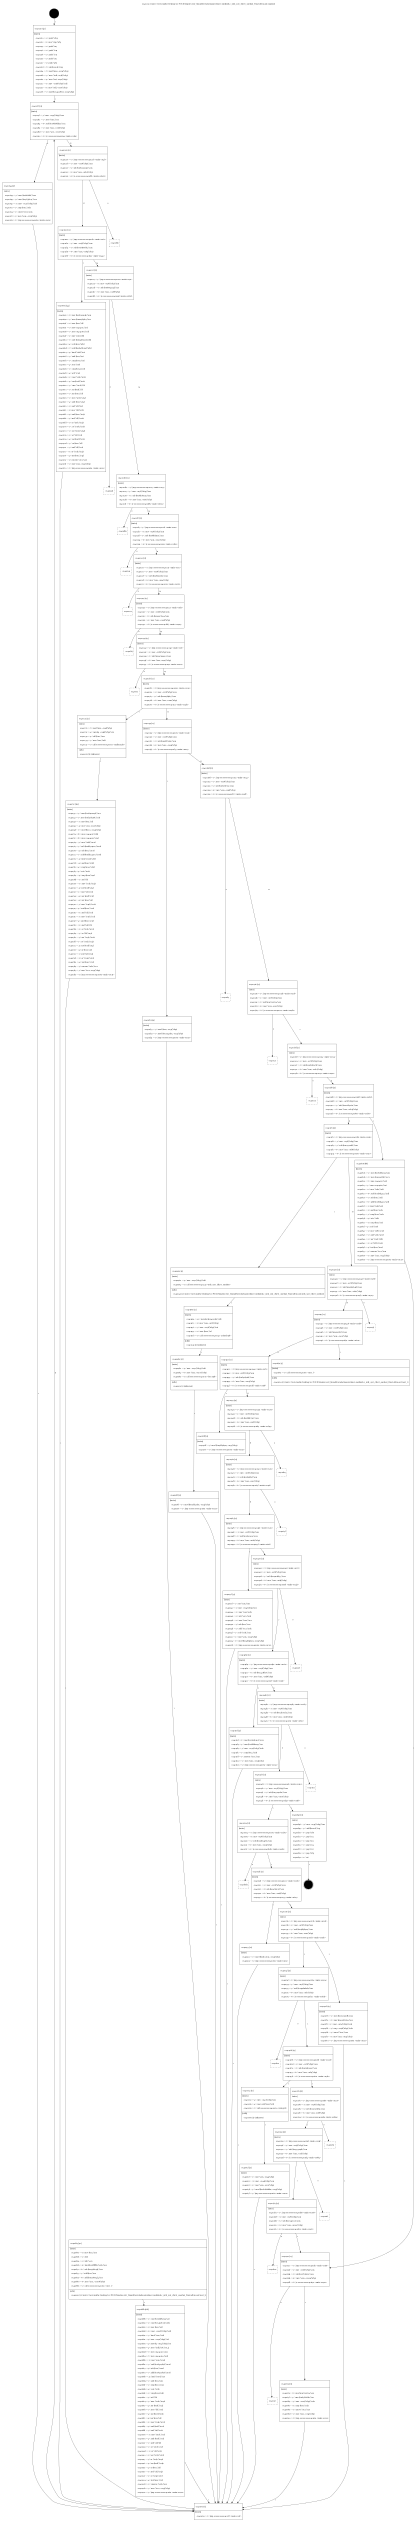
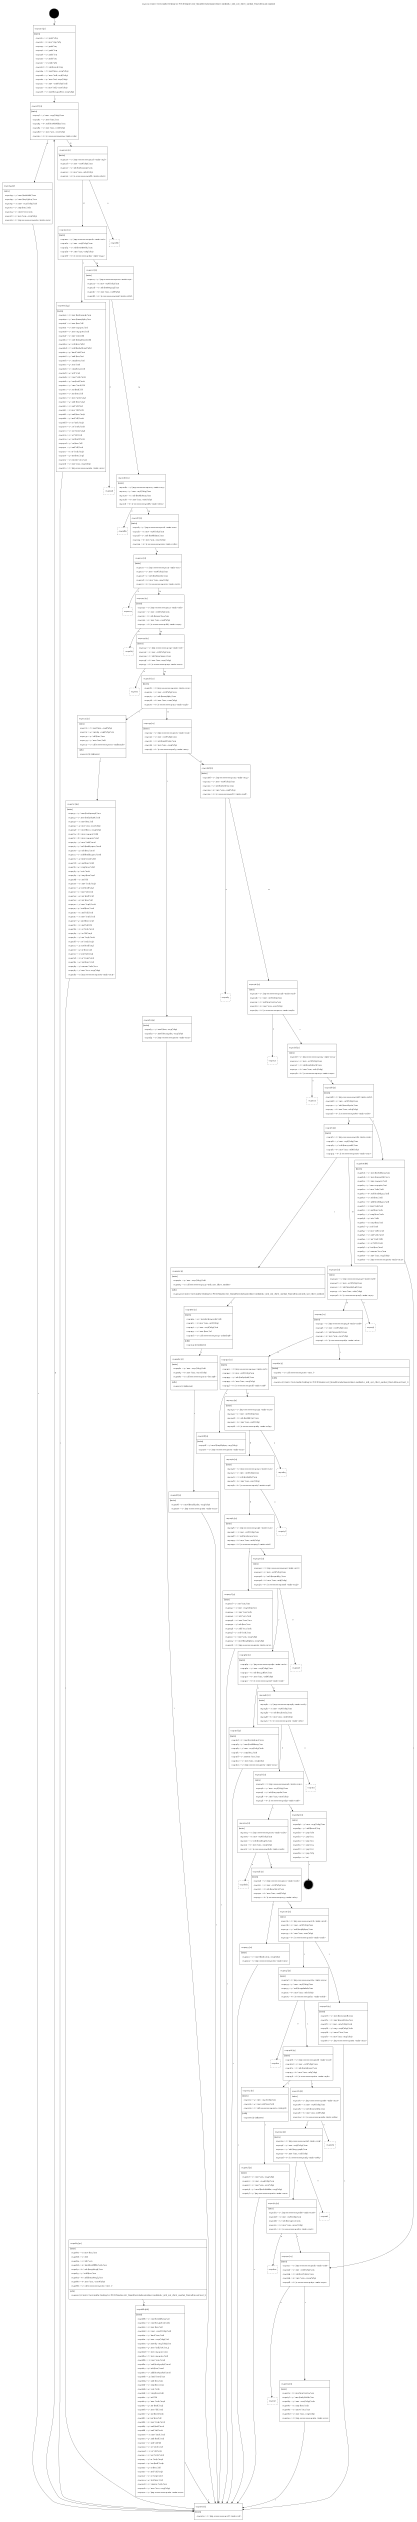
node "0x40160a": removed
